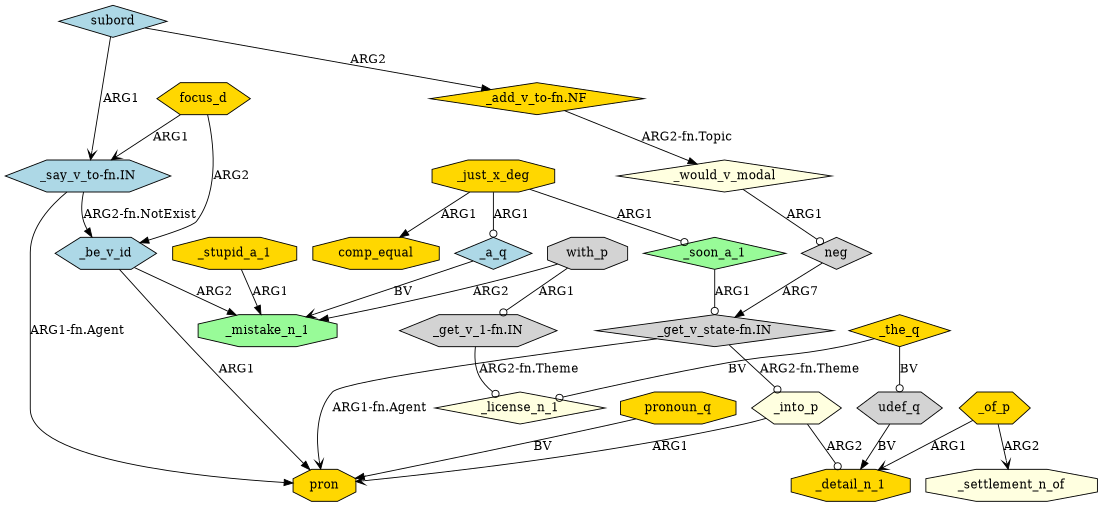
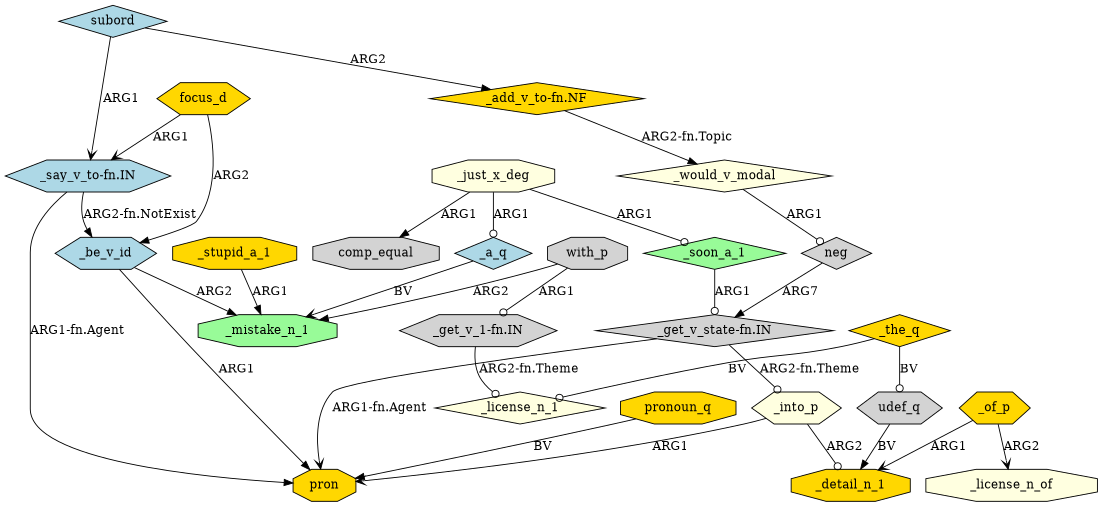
node "_just_x_deg": fillcolor gold -> lightyellow
node "comp_equal": fillcolor gold -> lightgrey
node "_settlement_n_of": label "_settlement_n_of" -> "_license_n_of"
